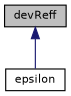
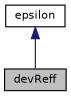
edge "epsilon" -> "devReff": reversed
